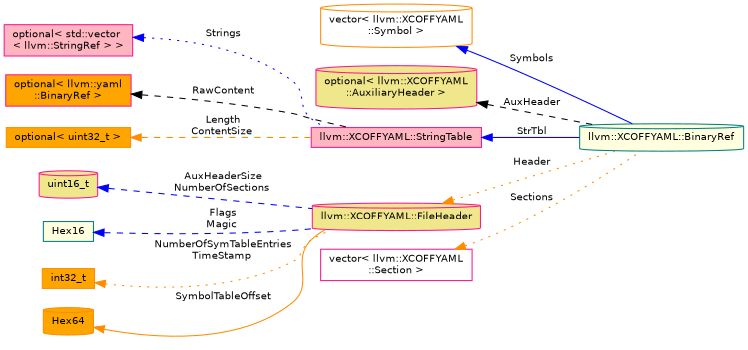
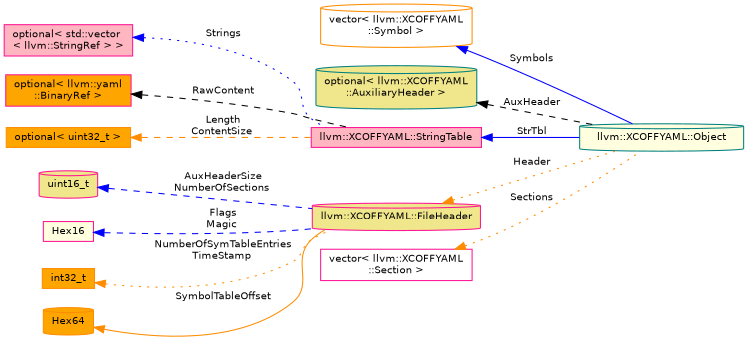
node "optional< llvm::XCOFFYAML ::AuxiliaryHeader >": color deeppink -> teal
node "llvm::XCOFFYAML::BinaryRef": label "llvm::XCOFFYAML::BinaryRef" -> "llvm::XCOFFYAML::Object"
node "Hex16": color teal -> deeppink
